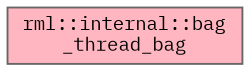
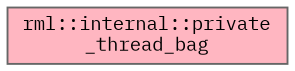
node "rml::internal::bag _thread_bag": label "rml::internal::bag _thread_bag" -> "rml::internal::private _thread_bag"
